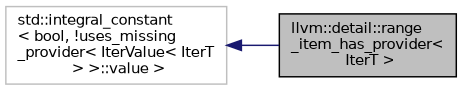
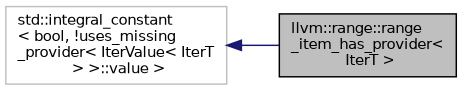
node "llvm::detail::range _item_has_provider< IterT >": label "llvm::detail::range _item_has_provider< IterT >" -> "llvm::range::range _item_has_provider< IterT >"
